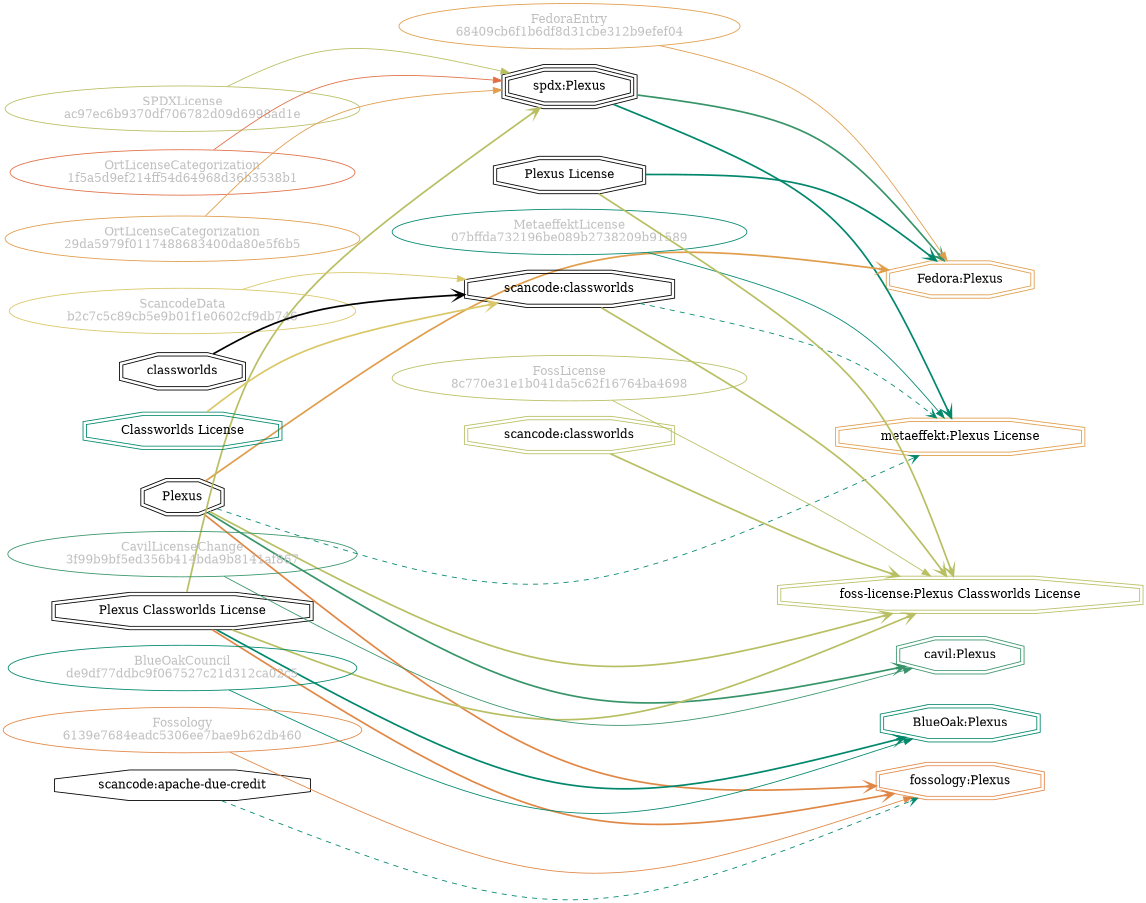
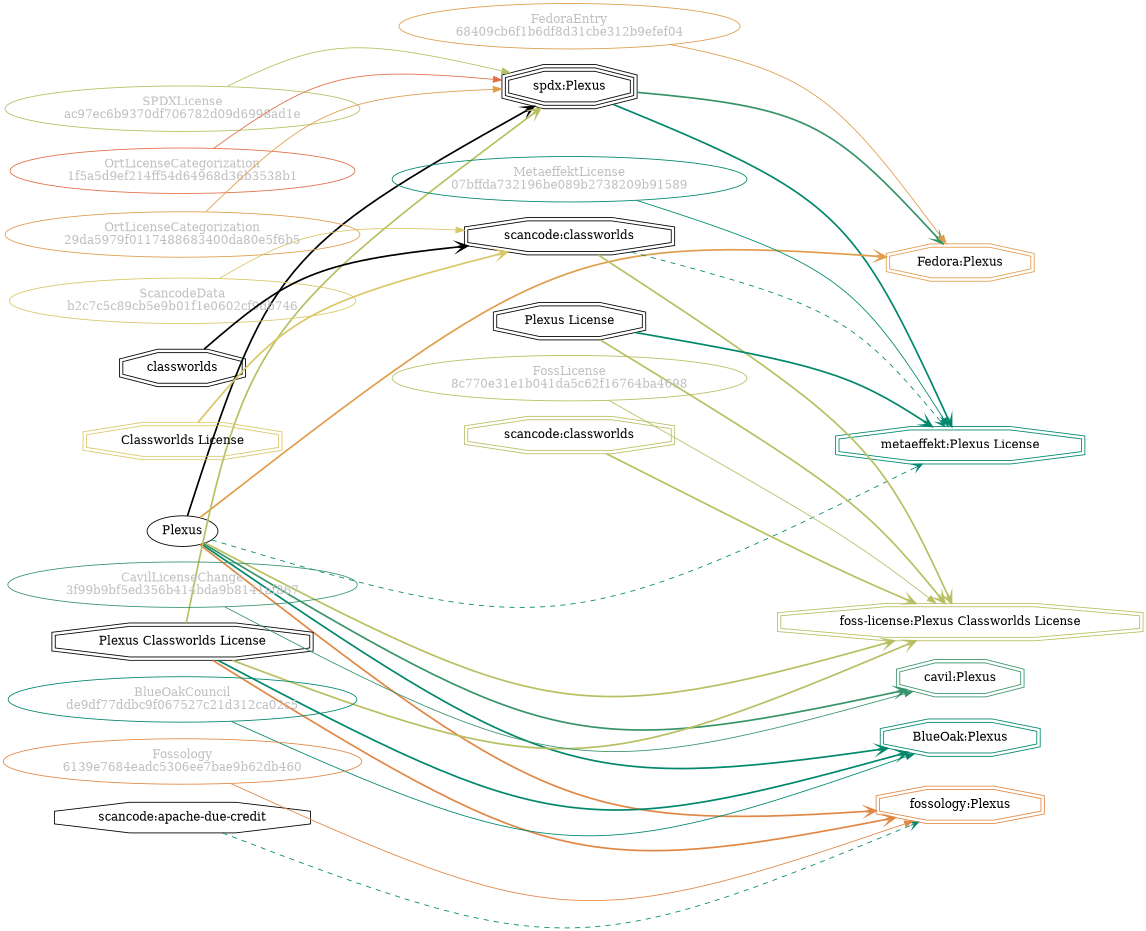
edge "Plexus License" -> "Fedora:Plexus": now "Plexus License" -> "metaeffekt:Plexus License"
edge "Plexus" -> "spdx:Plexus": added
node "Classworlds License": color #00876c -> #dac767
node "metaeffekt:Plexus License": color #e09d4b -> #00876c
node "Plexus": shape doubleoctagon -> ellipse
edge "Plexus" -> "BlueOak:Plexus": added
